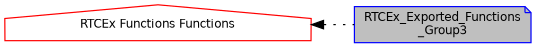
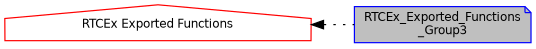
node "RTCEx Functions Functions": label "RTCEx Functions Functions" -> "RTCEx Exported Functions"
